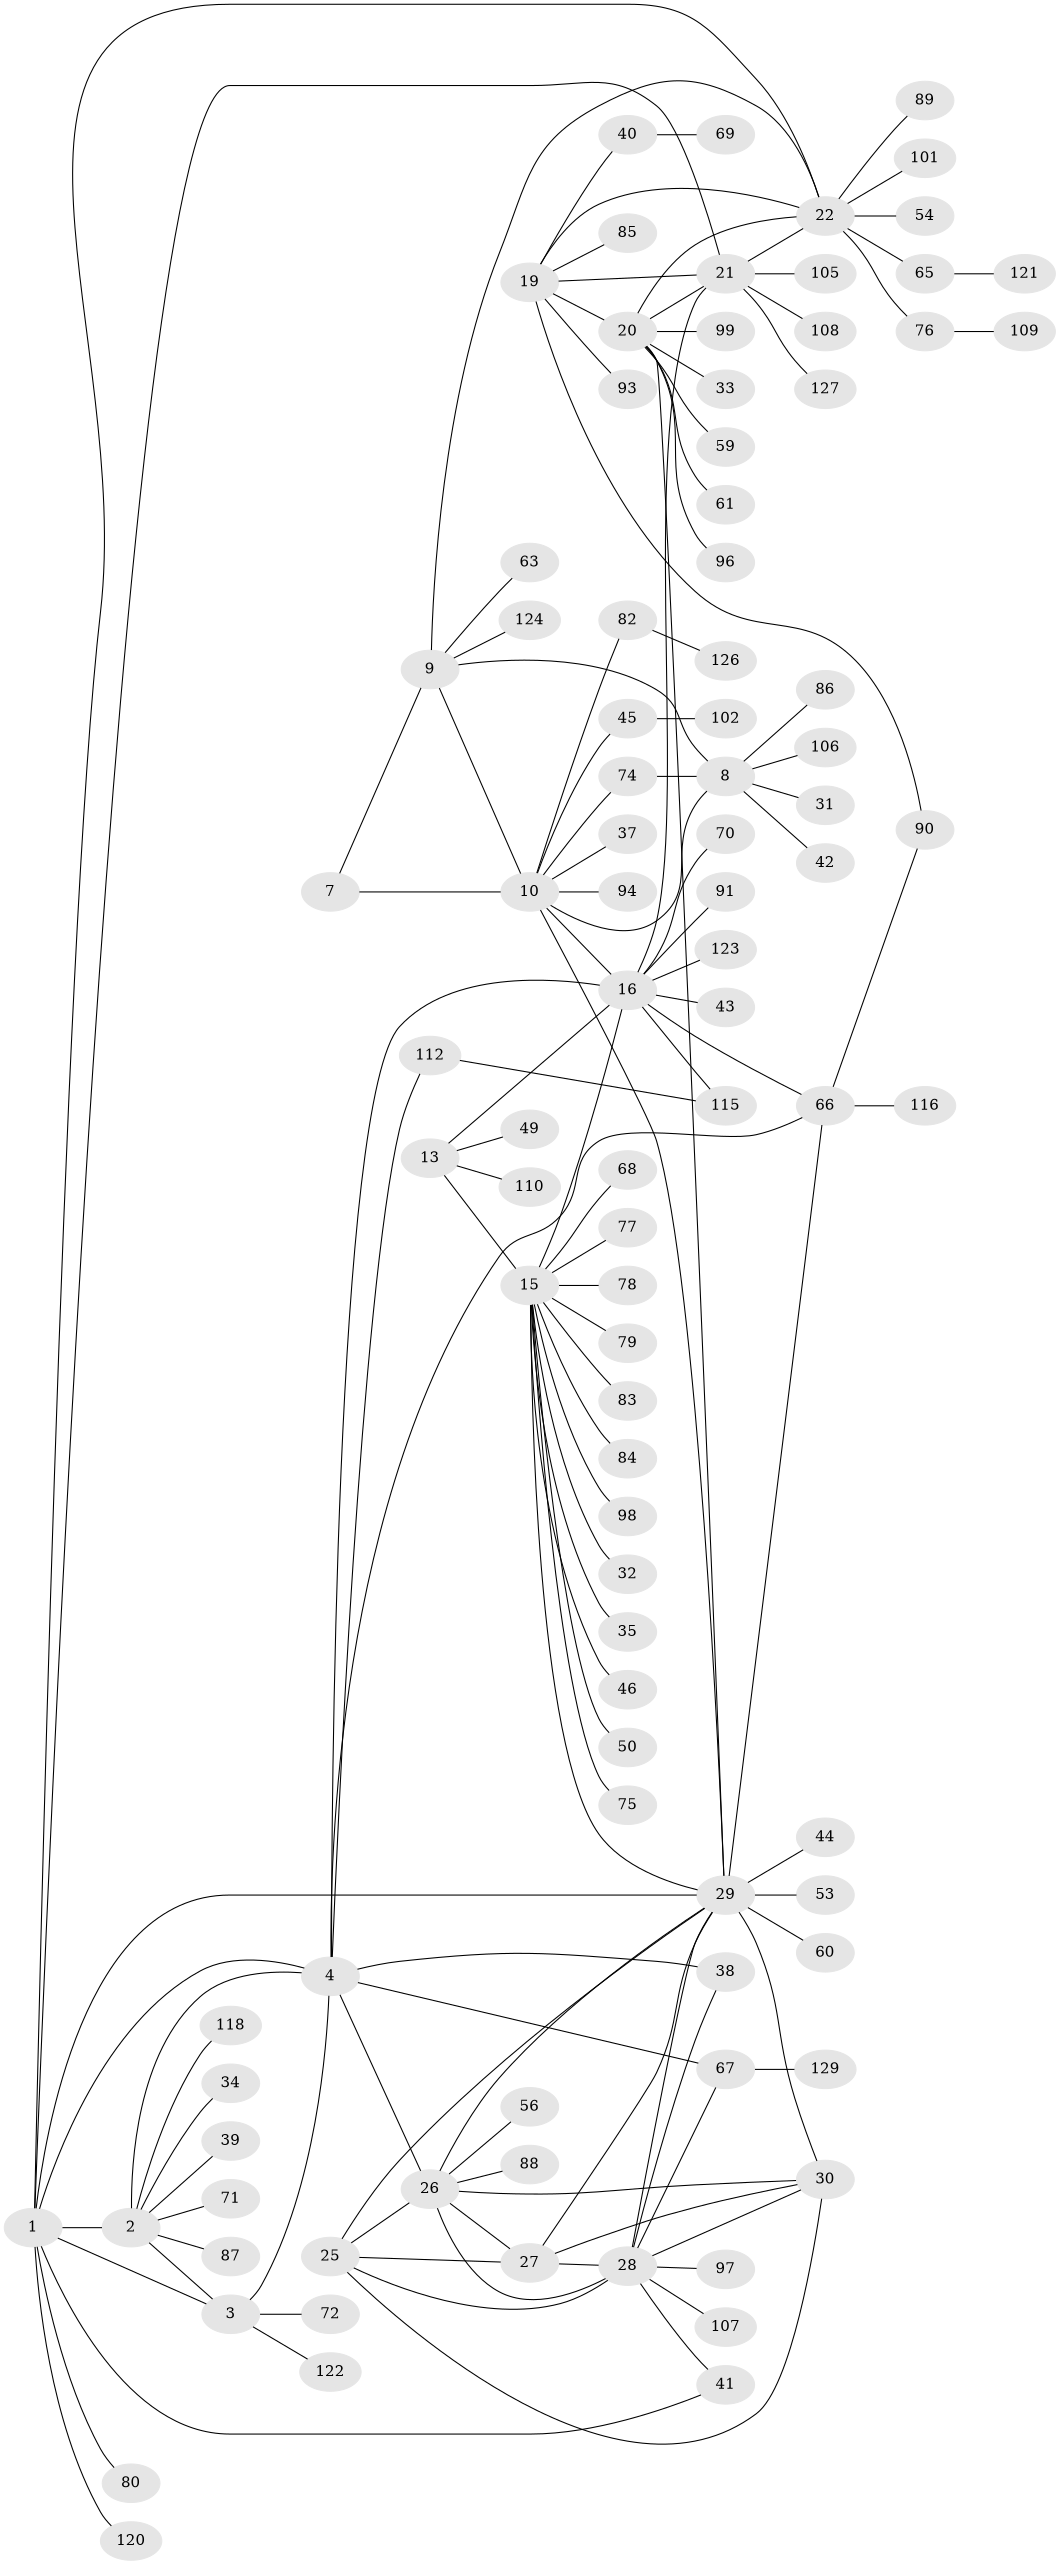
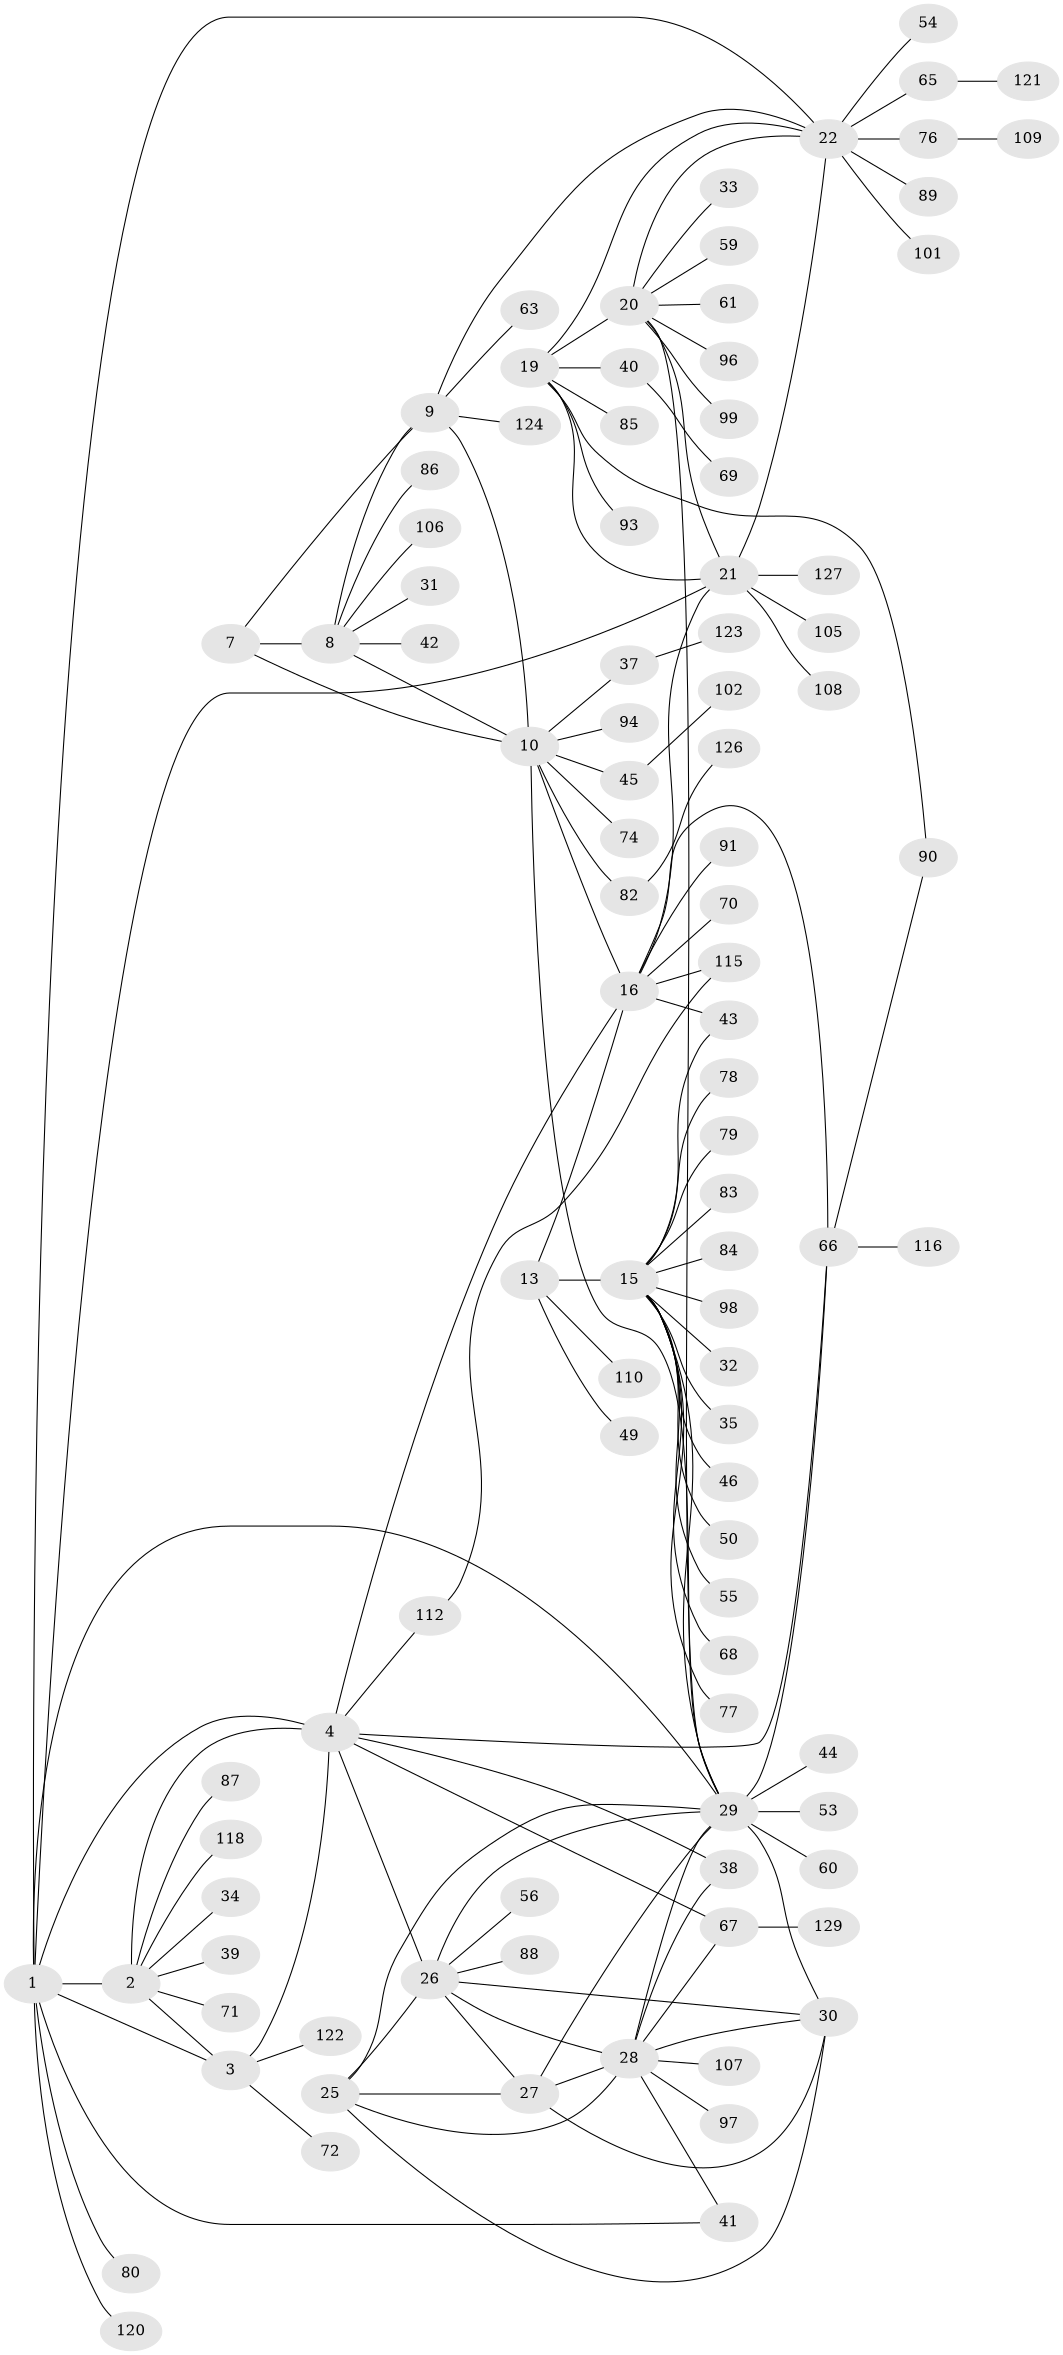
edge "74" -- "8": now "7" -- "8"
edge "123" -- "16": now "123" -- "37"
edge "16" -- "15": now "43" -- "15"
node "75": label "75" -> "55"
